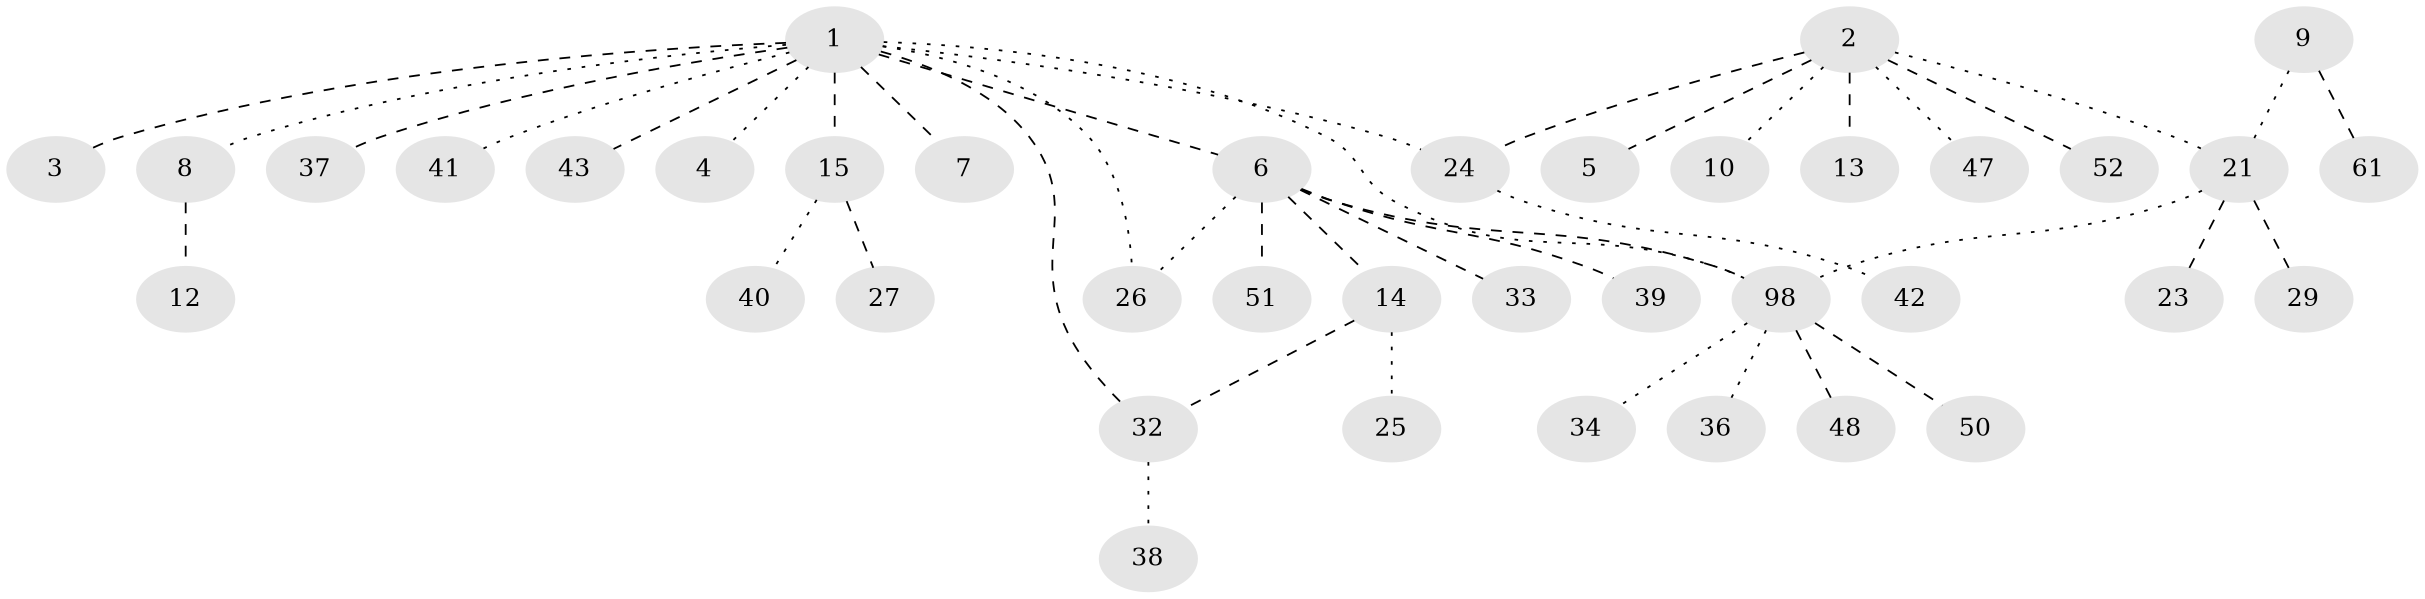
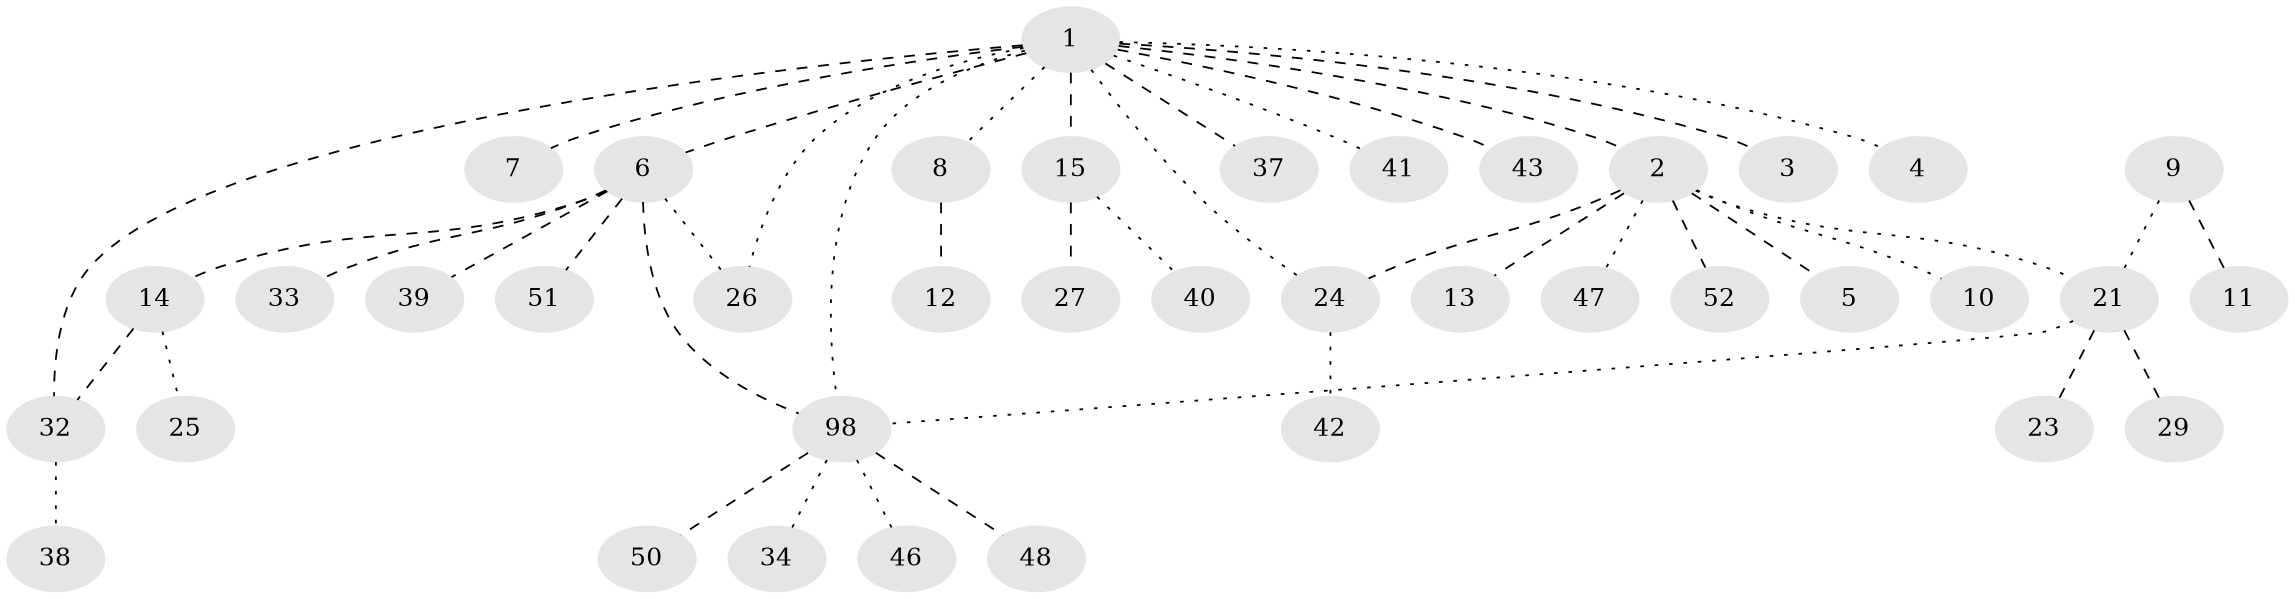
edge "1" -- "2": added
node "61": label "61" -> "11"
node "36": label "36" -> "46"
